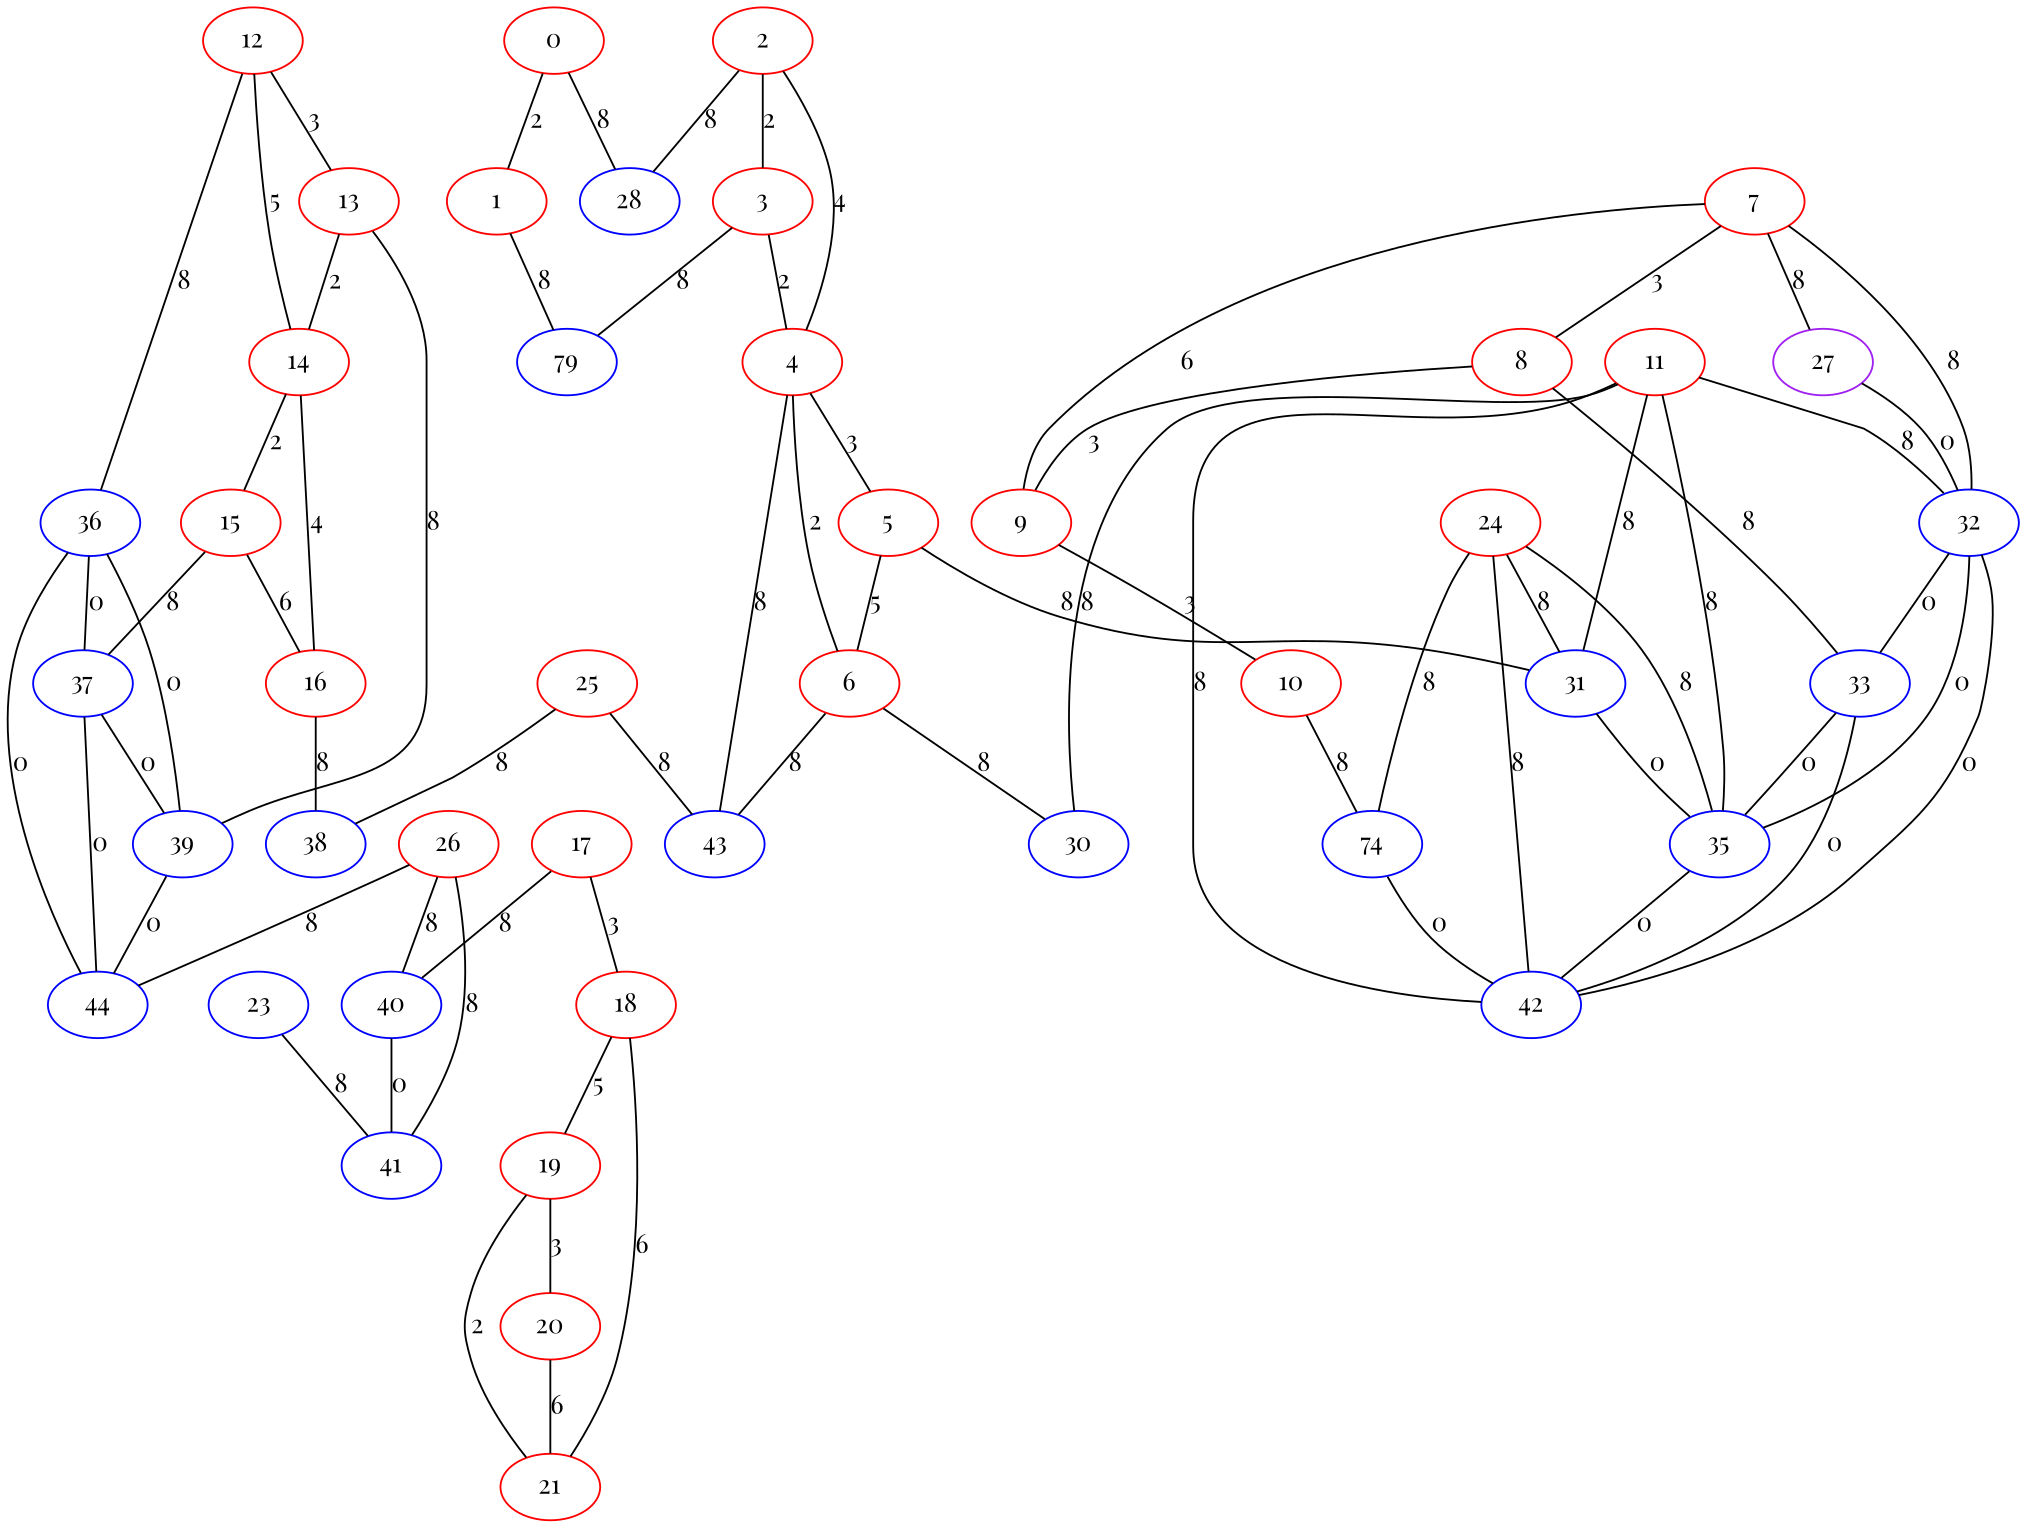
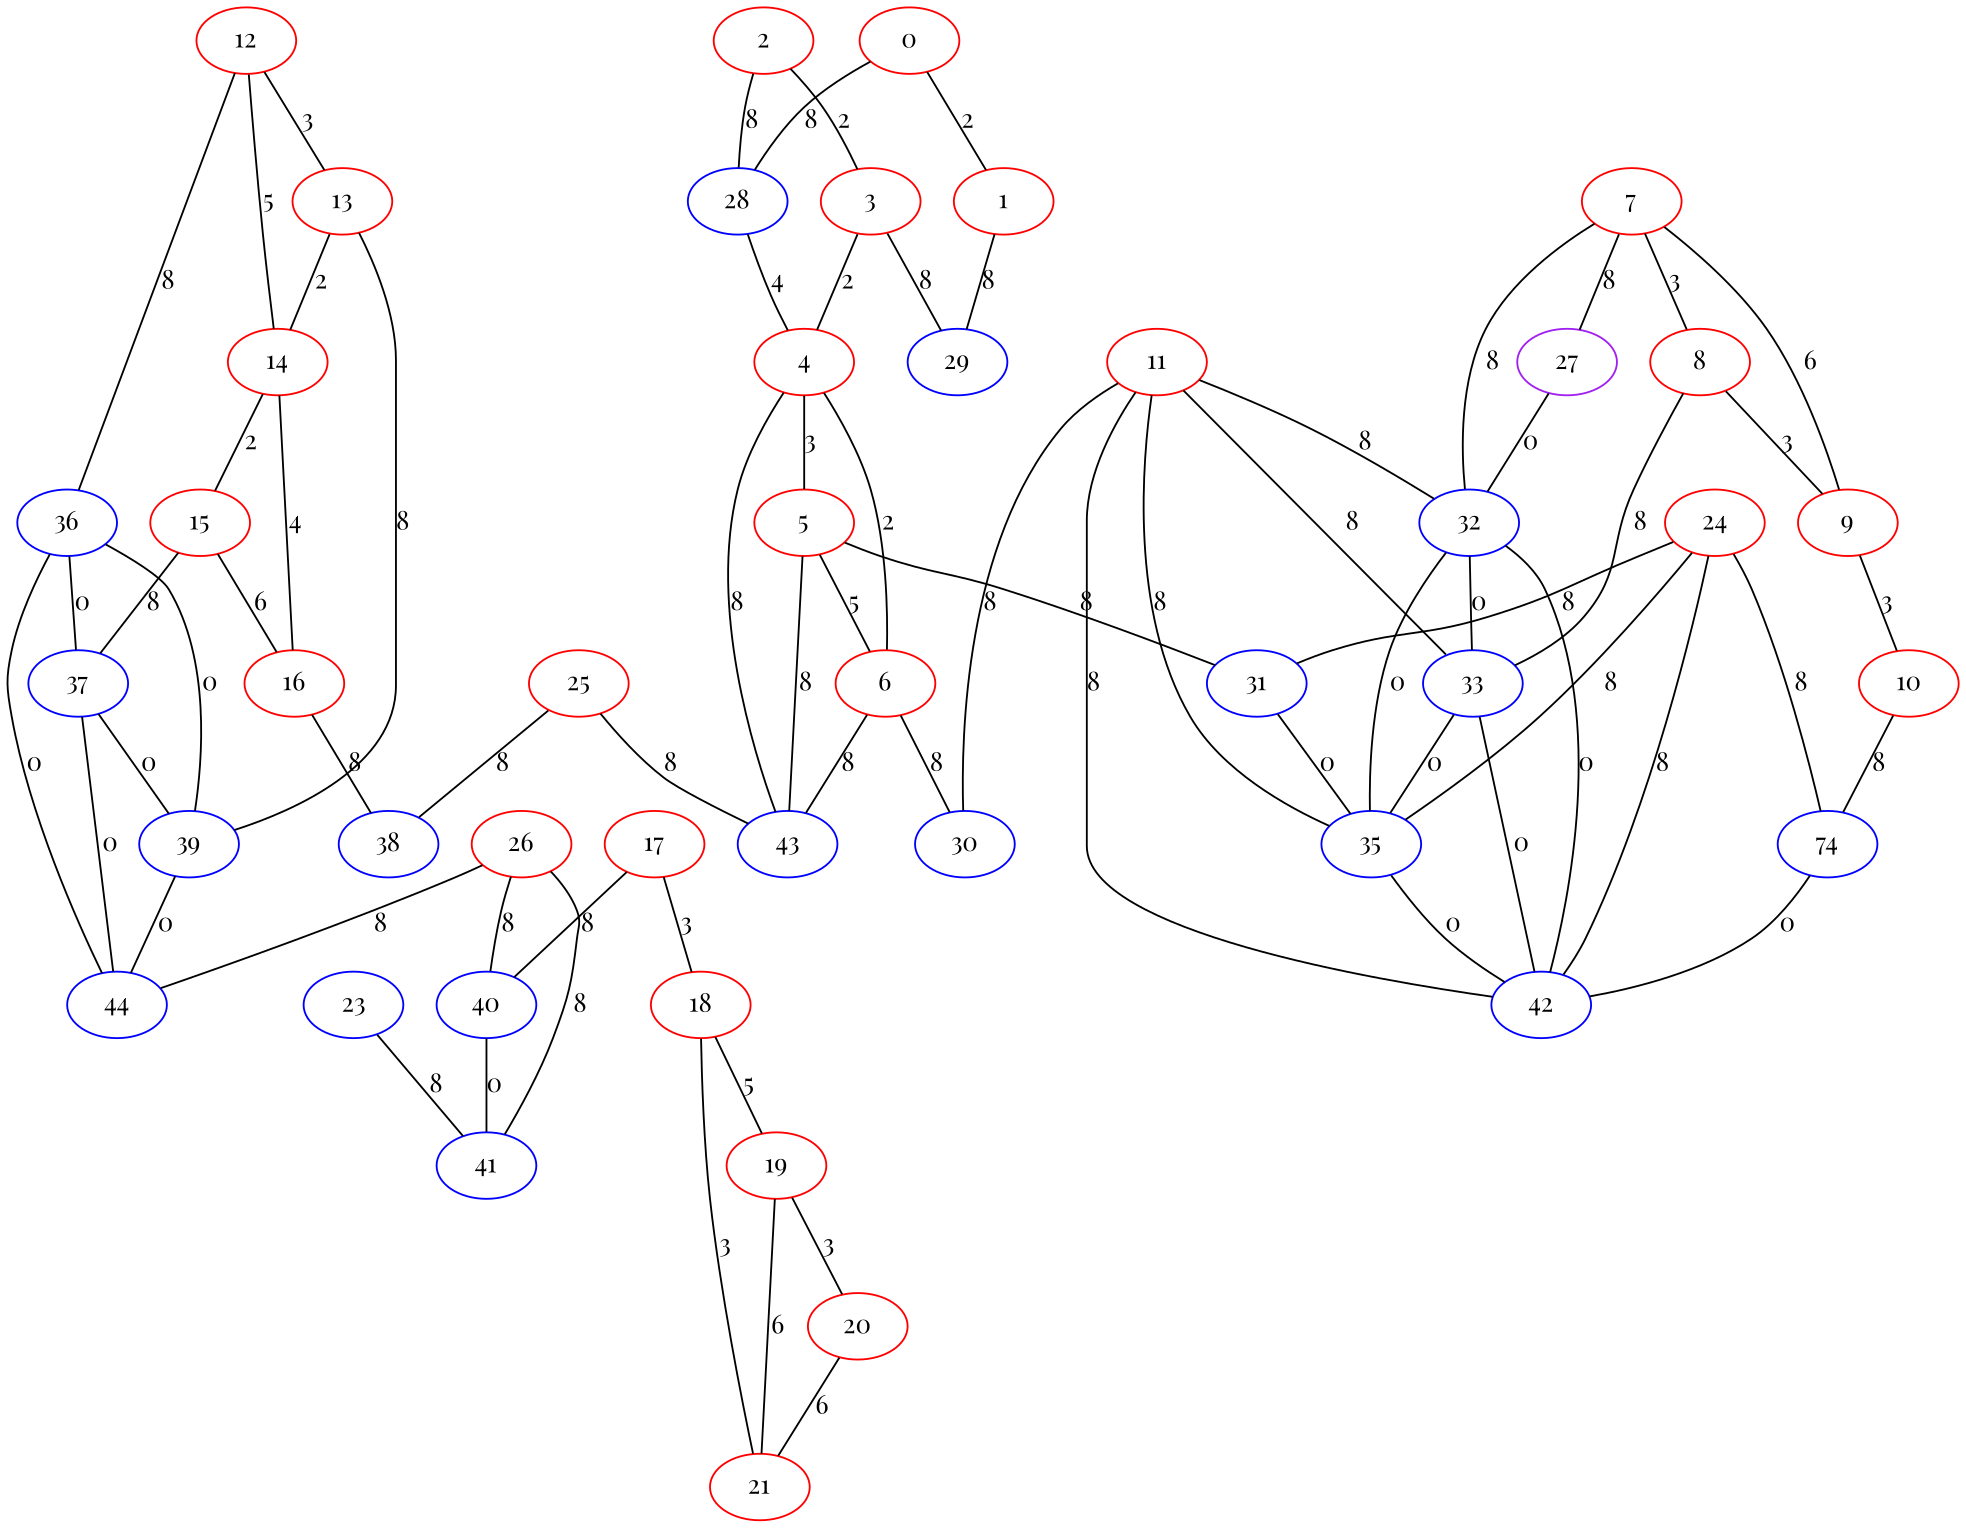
edge "2" -- "4": now "28" -- "4"
node "79": label "79" -> "29"
edge "11" -- "31": now "11" -- "33"
edge "5" -- "43": added, label "8"
edge "18" -- "21": label "6" -> "3"
edge "19" -- "21": label "2" -> "6"
